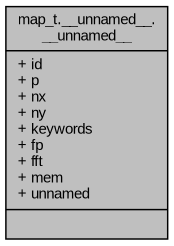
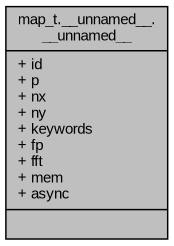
node "map_t.__unnamed__.": text "+ unnamed" -> "+ async"
